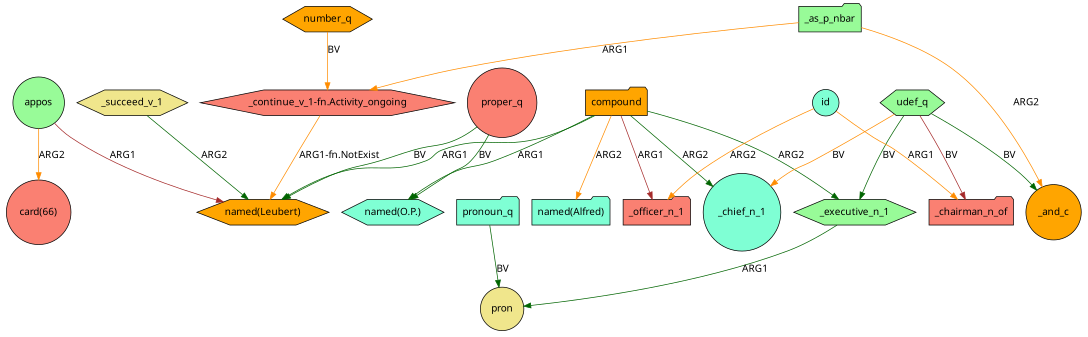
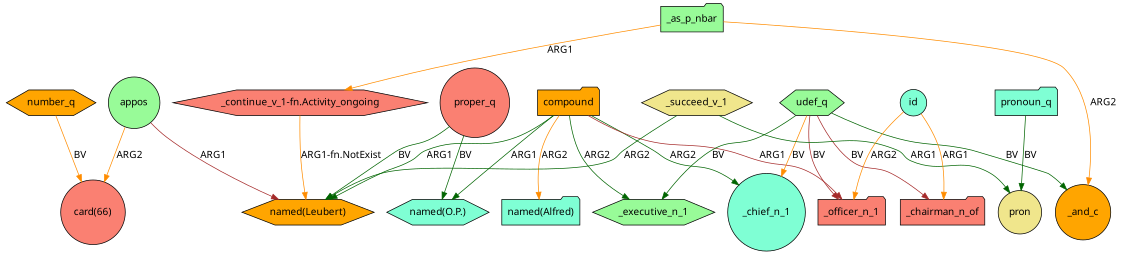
edge "number_q" -> "_continue_v_1-fn.Activity_ongoing": now "number_q" -> "card(66)"
edge "udef_q" -> "_officer_n_1": added, label "BV"
edge "_executive_n_1" -> "pron": now "_succeed_v_1" -> "pron"
